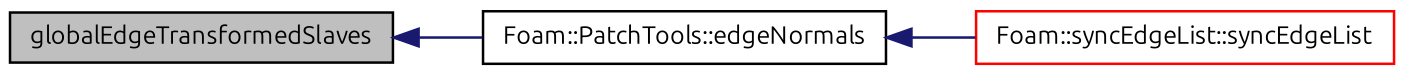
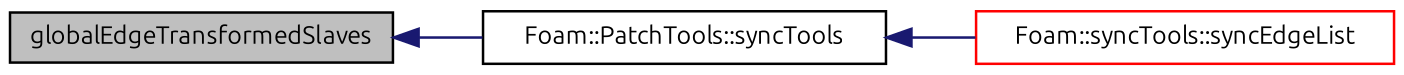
node "Foam::PatchTools::edgeNormals": label "Foam::PatchTools::edgeNormals" -> "Foam::PatchTools::syncTools"
node "Foam::syncEdgeList::syncEdgeList": label "Foam::syncEdgeList::syncEdgeList" -> "Foam::syncTools::syncEdgeList"
